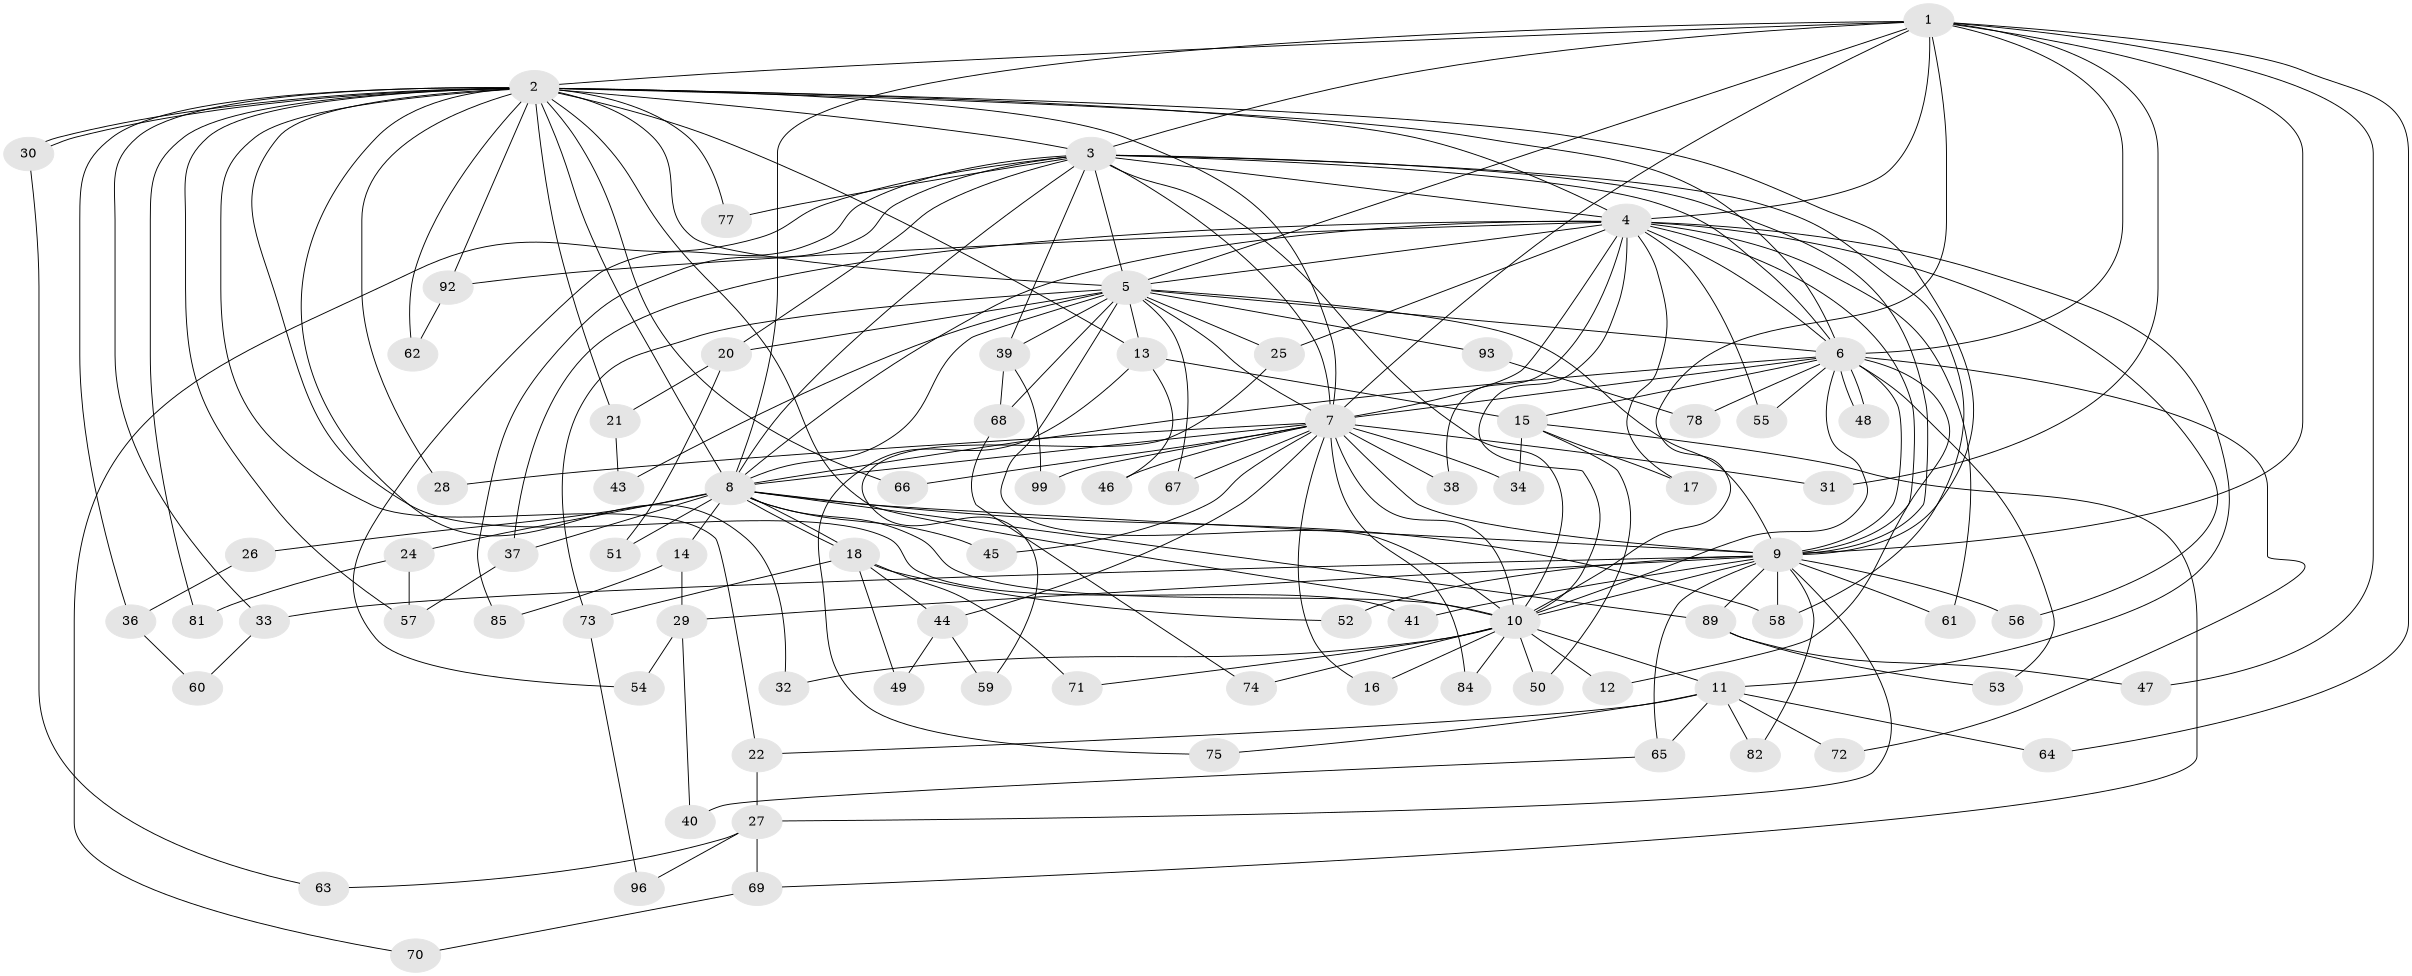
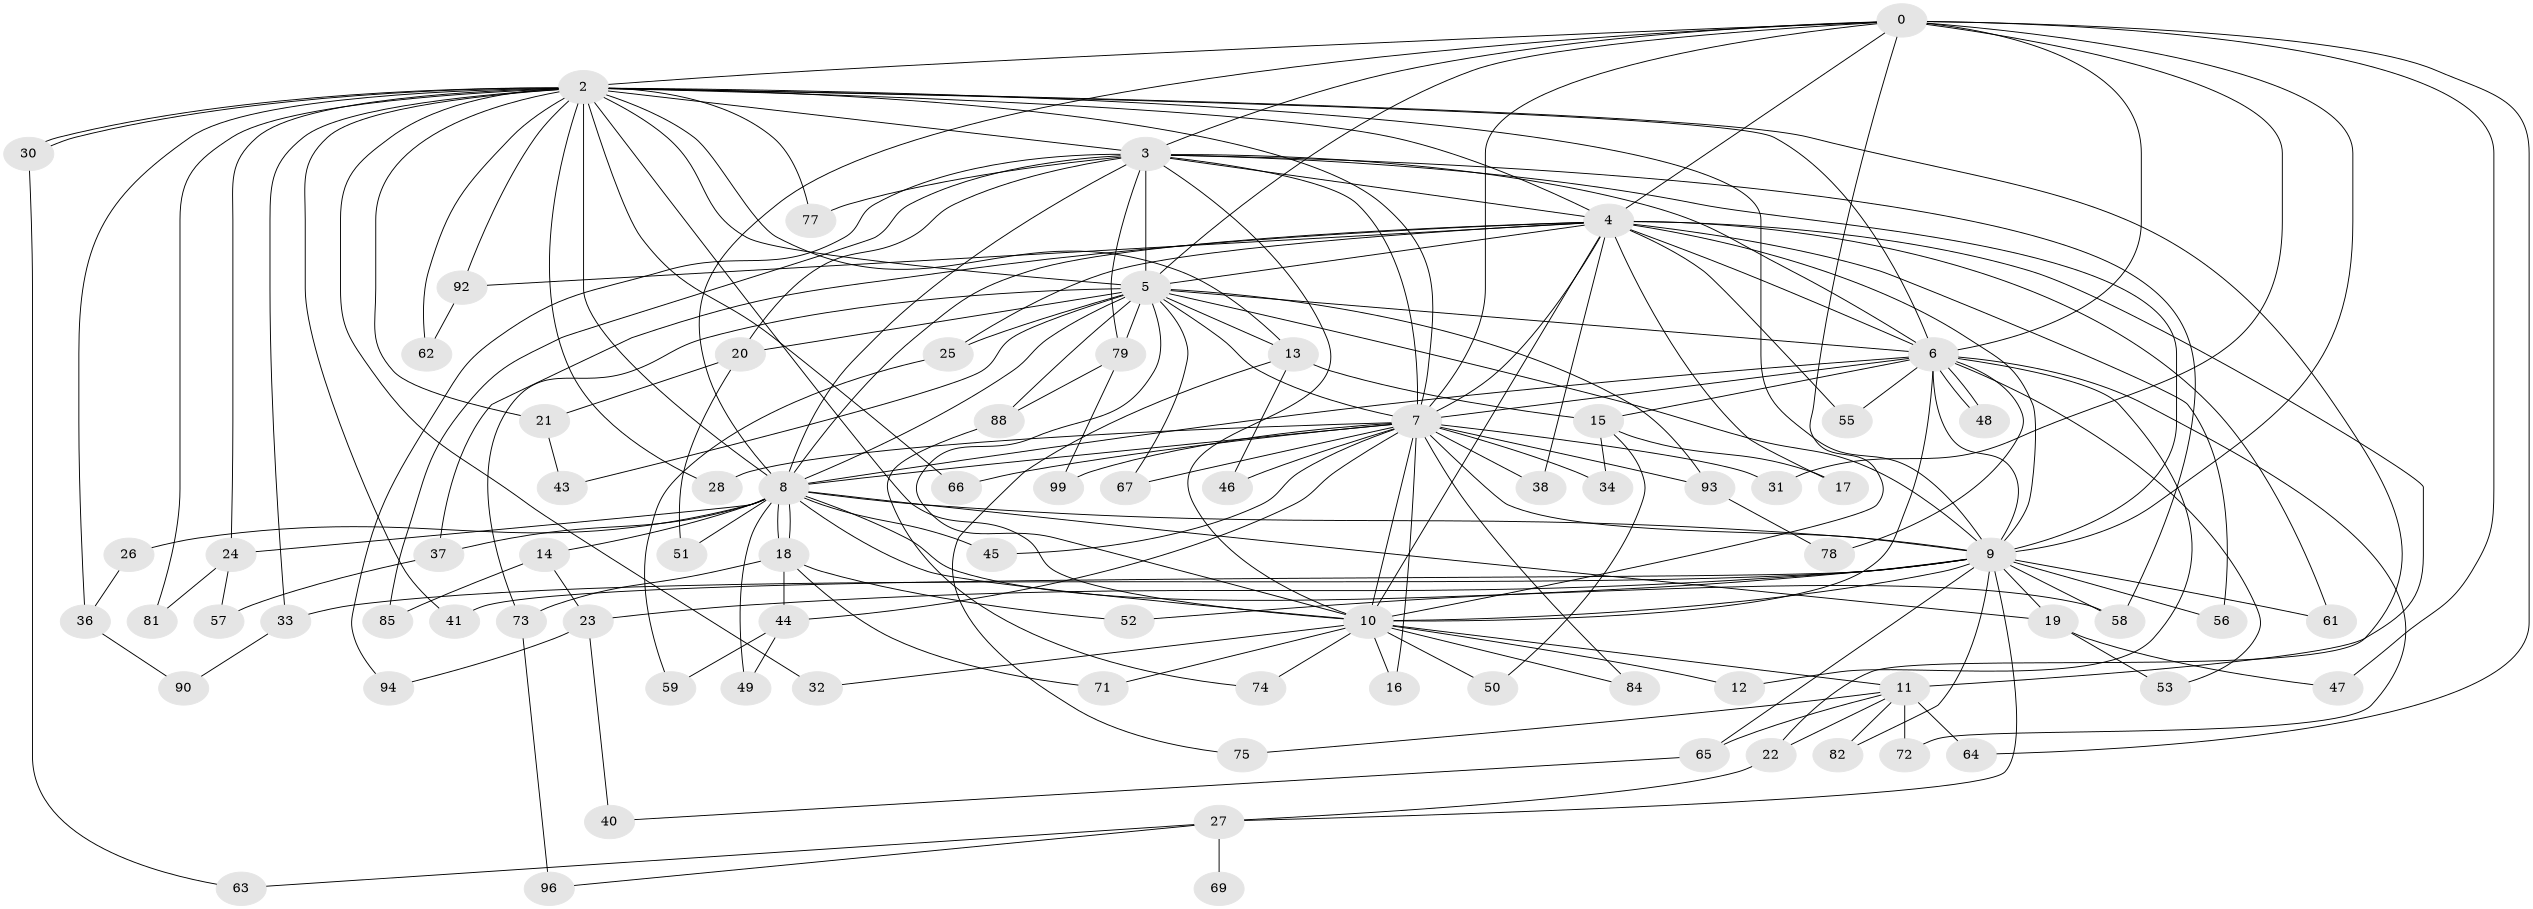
node "1": label "1" -> "0"
edge "2" -- "57": now "2" -- "24"
node "39": label "39" -> "79"
node "68": label "68" -> "88"
edge "7" -- "93": added
node "29": label "29" -> "23"
edge "18" -- "49": now "8" -- "49"
node "89": label "89" -> "19"
node "60": label "60" -> "90"
node "54": label "54" -> "94"
edge "15" -- "69": removed
node "70": removed
